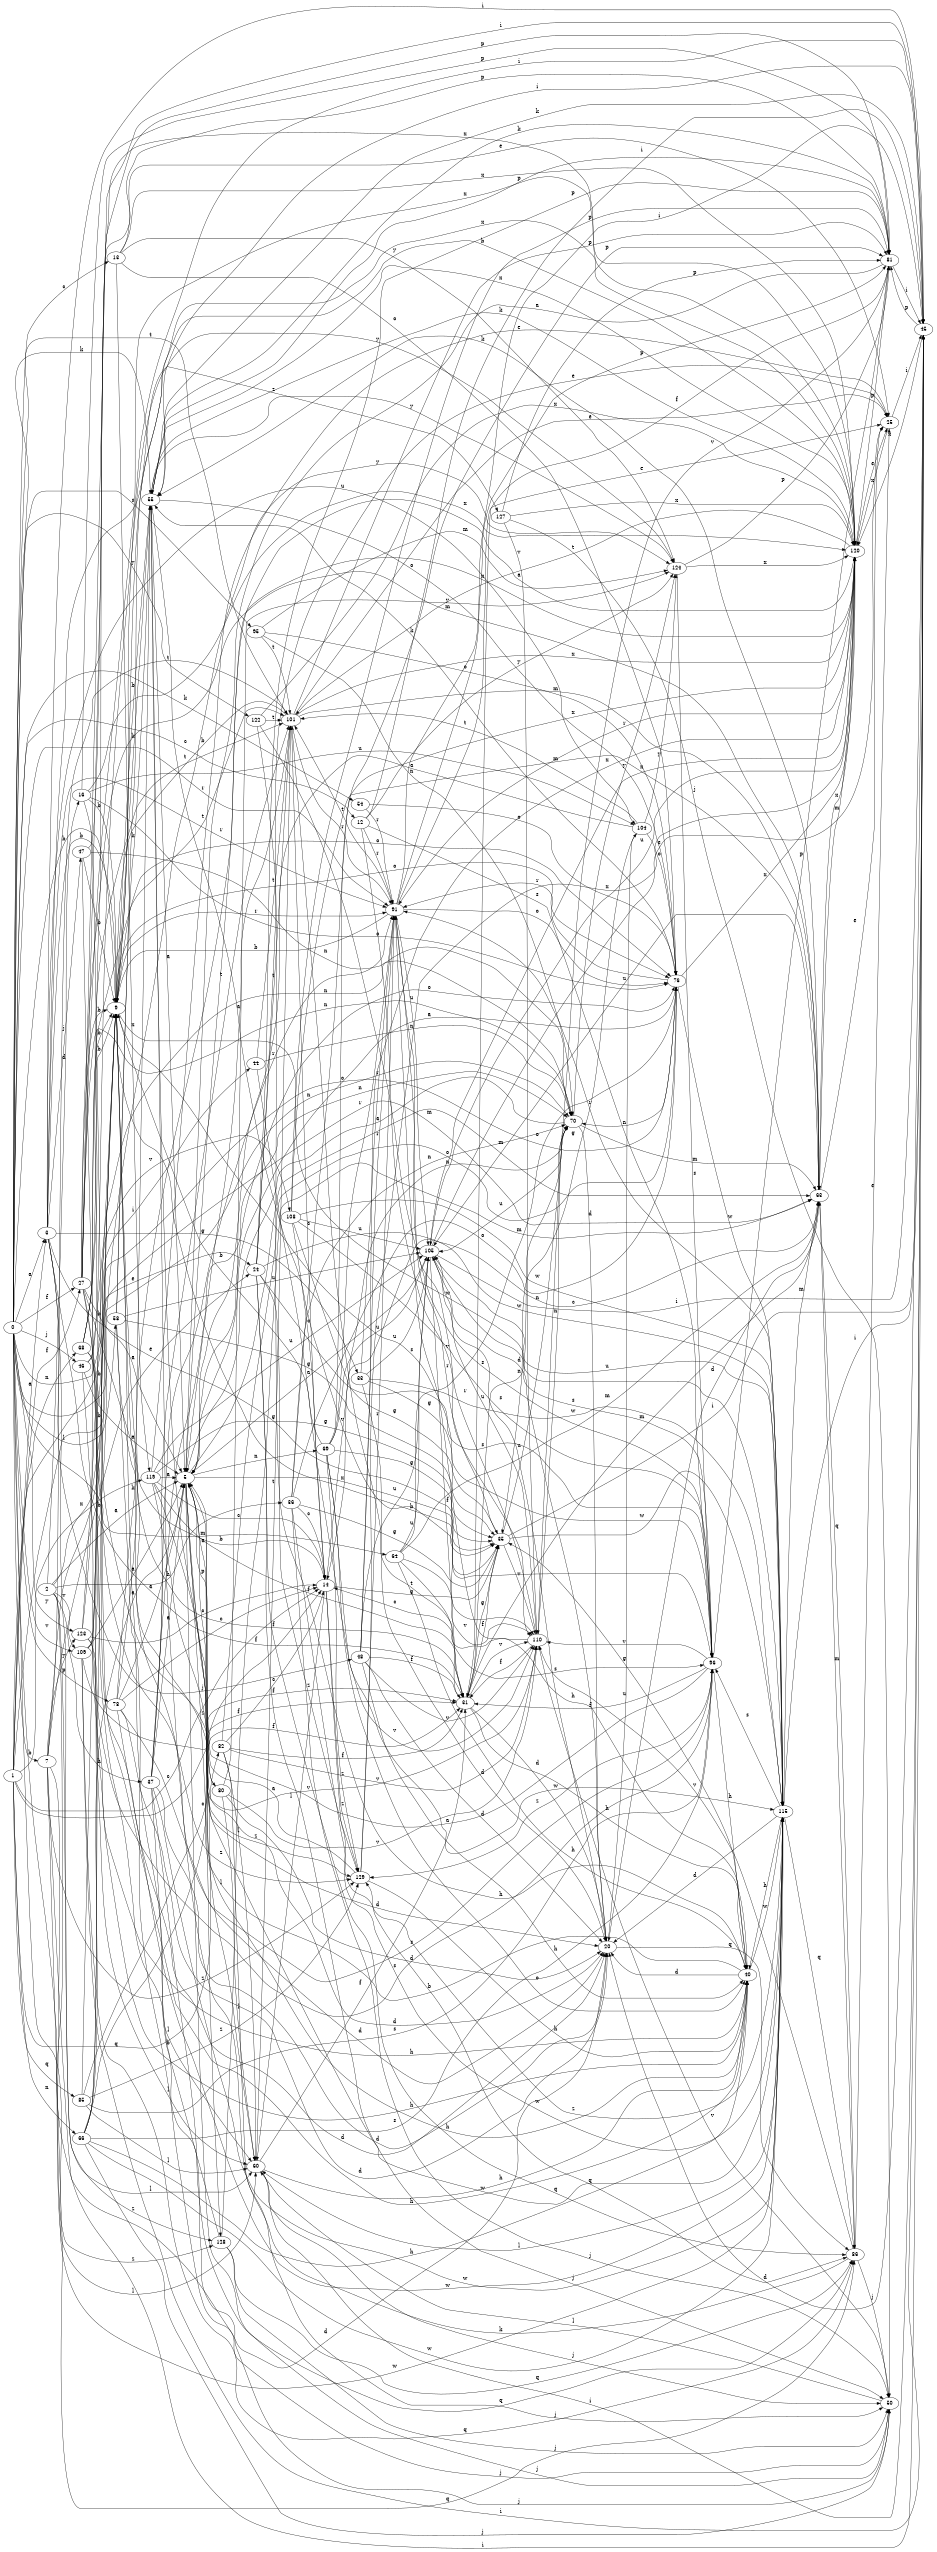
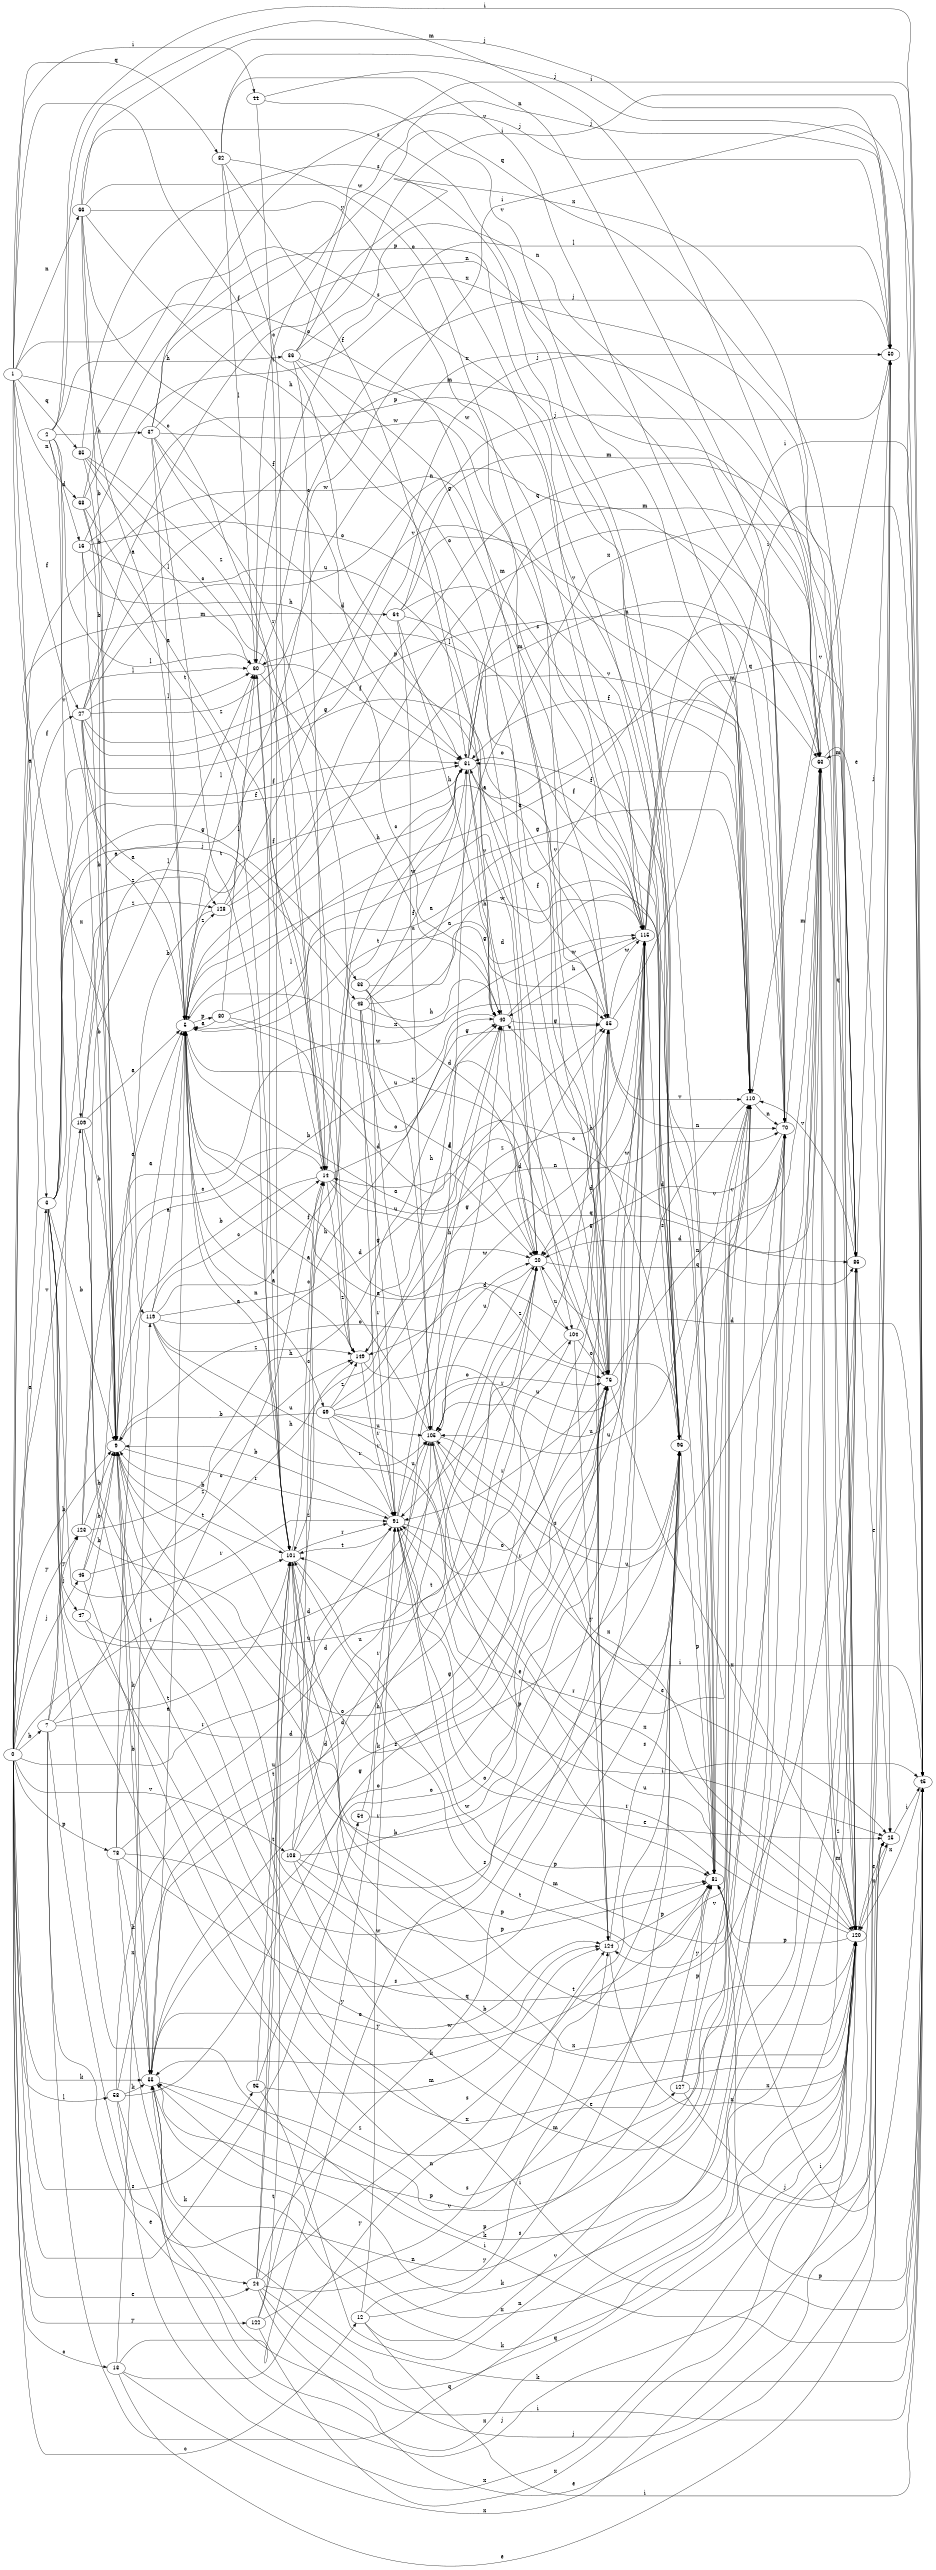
edge "63" -> "120": label "x" -> "z"
edge "47" -> "70": removed, label "n"
edge "31" -> "101": added, label "t"
edge "69" -> "40": now "69" -> "76"
node "129": label "129" -> "149"
